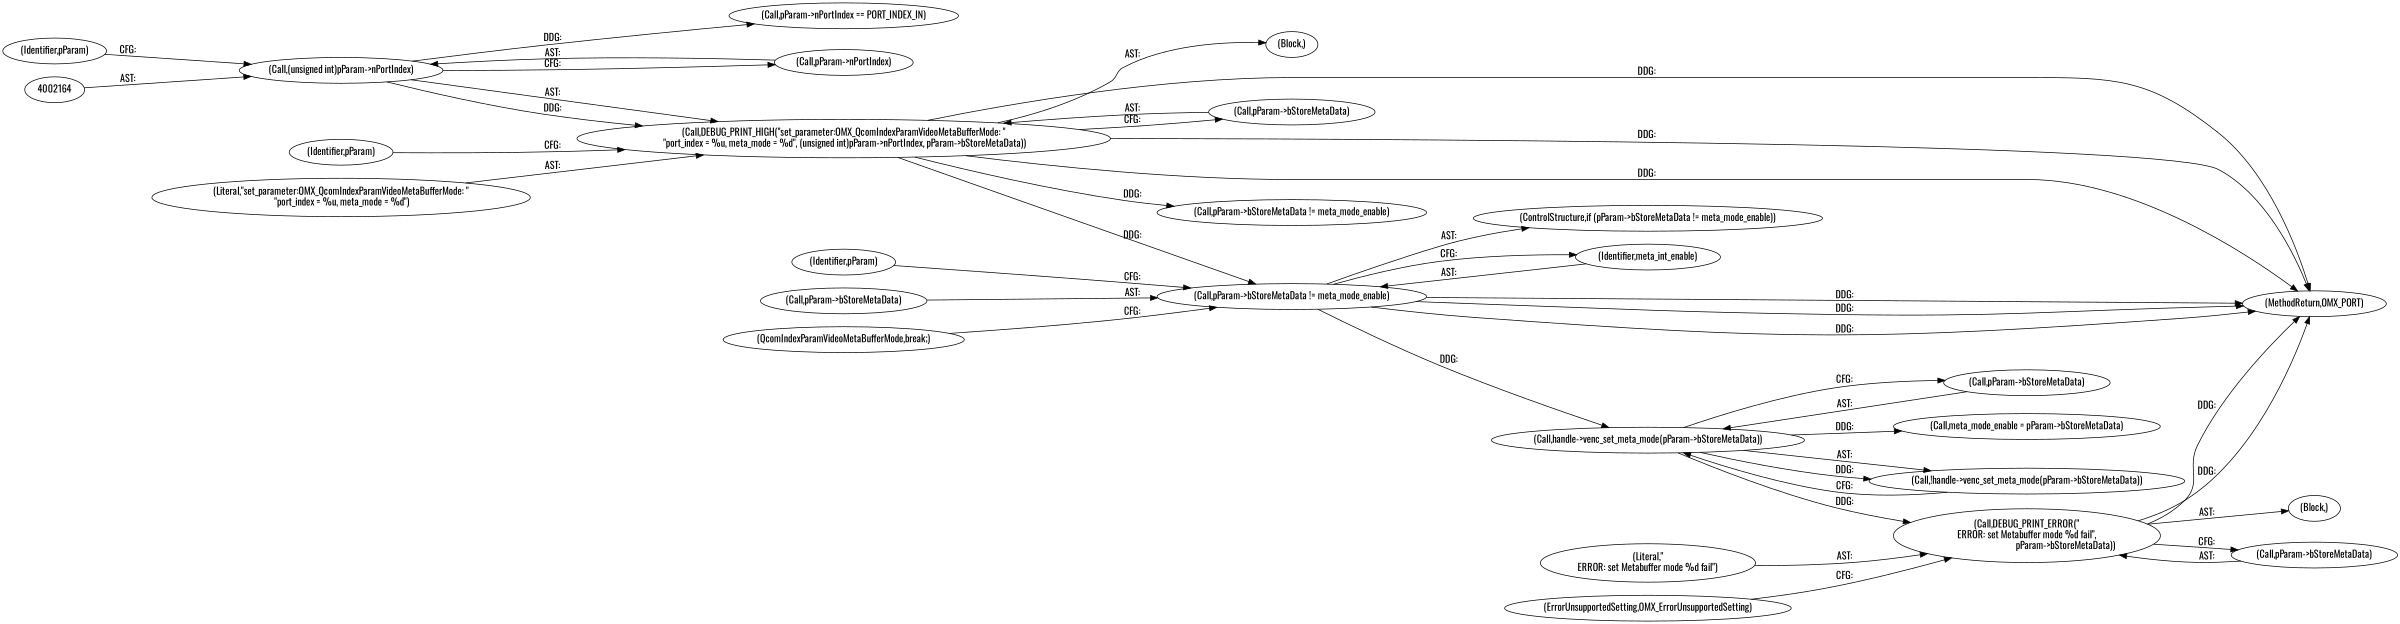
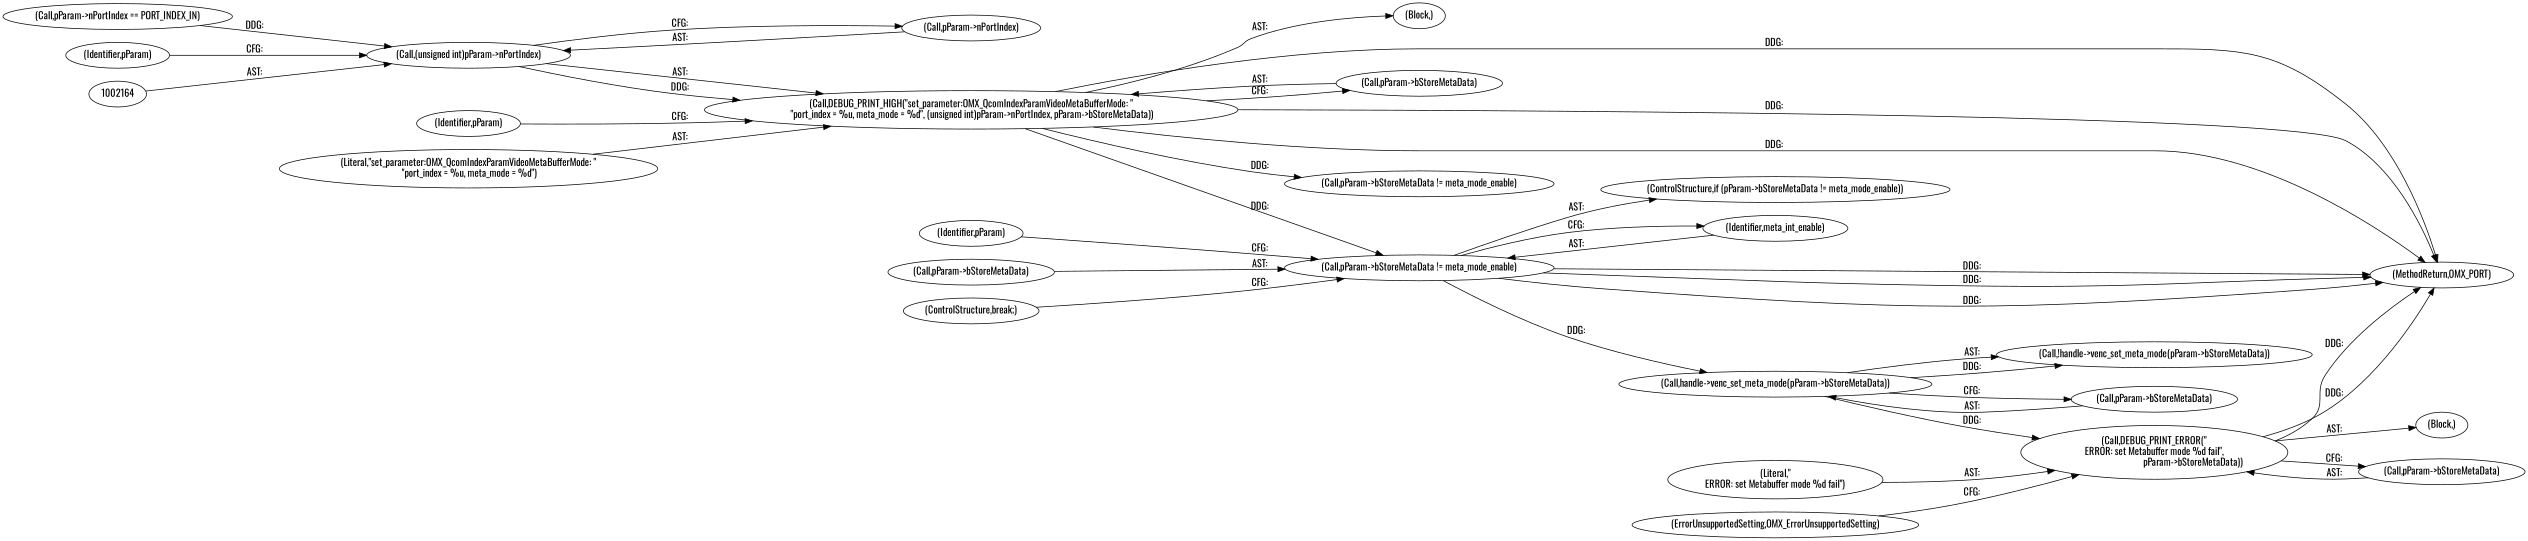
edge "(Call,(unsigned int)pParam->nPortIndex)" -> "(Call,pParam->nPortIndex == PORT_INDEX_IN)": reversed
node "4002164": label "4002164" -> "1002164"
node "(QcomIndexParamVideoMetaBufferMode,break;)": label "(QcomIndexParamVideoMetaBufferMode,break;)" -> "(ControlStructure,break;)"
node "(Call,meta_mode_enable = pParam->bStoreMetaData)": removed
edge "(Call,!handle->venc_set_meta_mode(pParam->bStoreMetaData))" -> "(Call,handle->venc_set_meta_mode(pParam->bStoreMetaData))": removed, label "CFG:"
